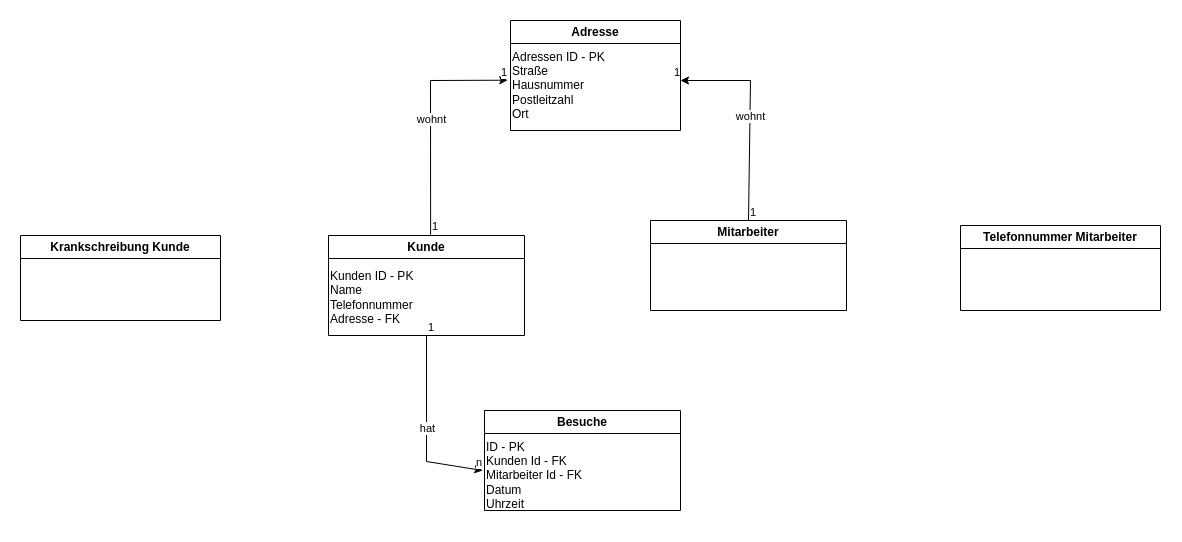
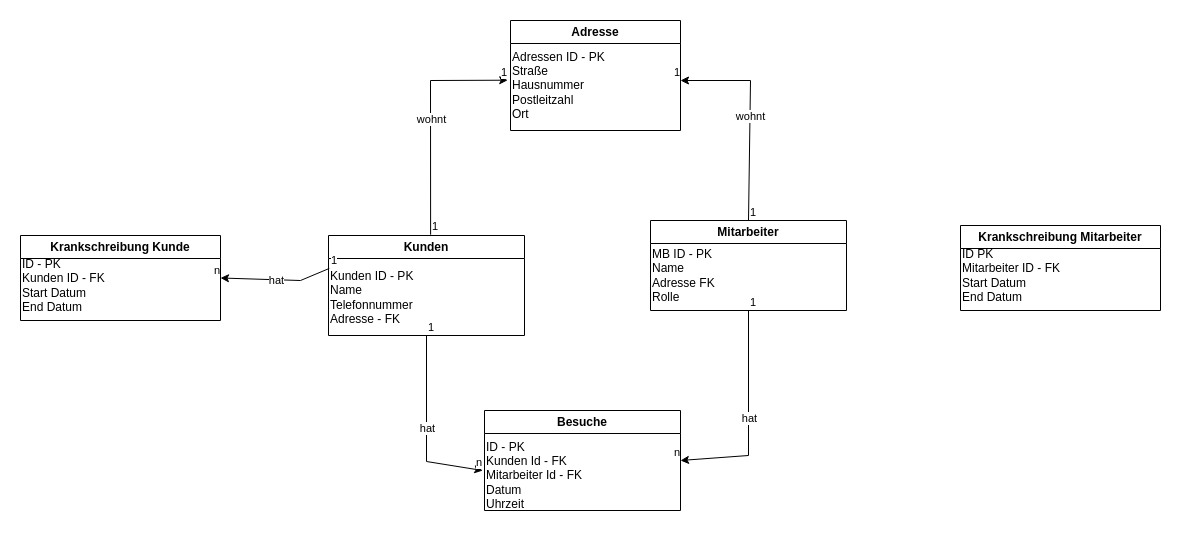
node "Telefonnummer Mitarbeiter": label "Telefonnummer Mitarbeiter" -> "Krankschreibung Mitarbeiter"
node "Kunde": label "Kunde" -> "Kunden"
node "MB ID - PK Name Adresse FK Rolle": added
node "ID PK Mitarbeiter ID - FK Start Datum End Datum": added
edge "Kunden ID - PK Name Telefonnummer Adresse - FK" -> "Krankschreibung Kunde": added, labels "1", "hat", "n"
node "ID - PK Kunden ID - FK Start Datum End Datum": added
edge "Mitarbeiter" -> "Besuche": added, labels "1", "hat", "n"
